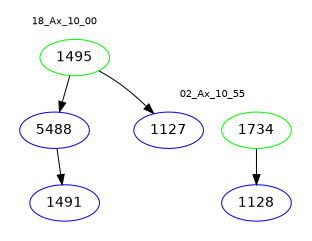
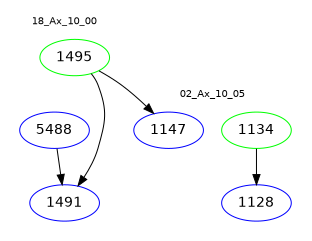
edge "1495" -> "5488": now "1495" -> "1491"
cluster "02_Ax_10_55": label "02_Ax_10_55" -> "02_Ax_10_05"
node "1127": label "1127" -> "1147"
node "1734": label "1734" -> "1134"
